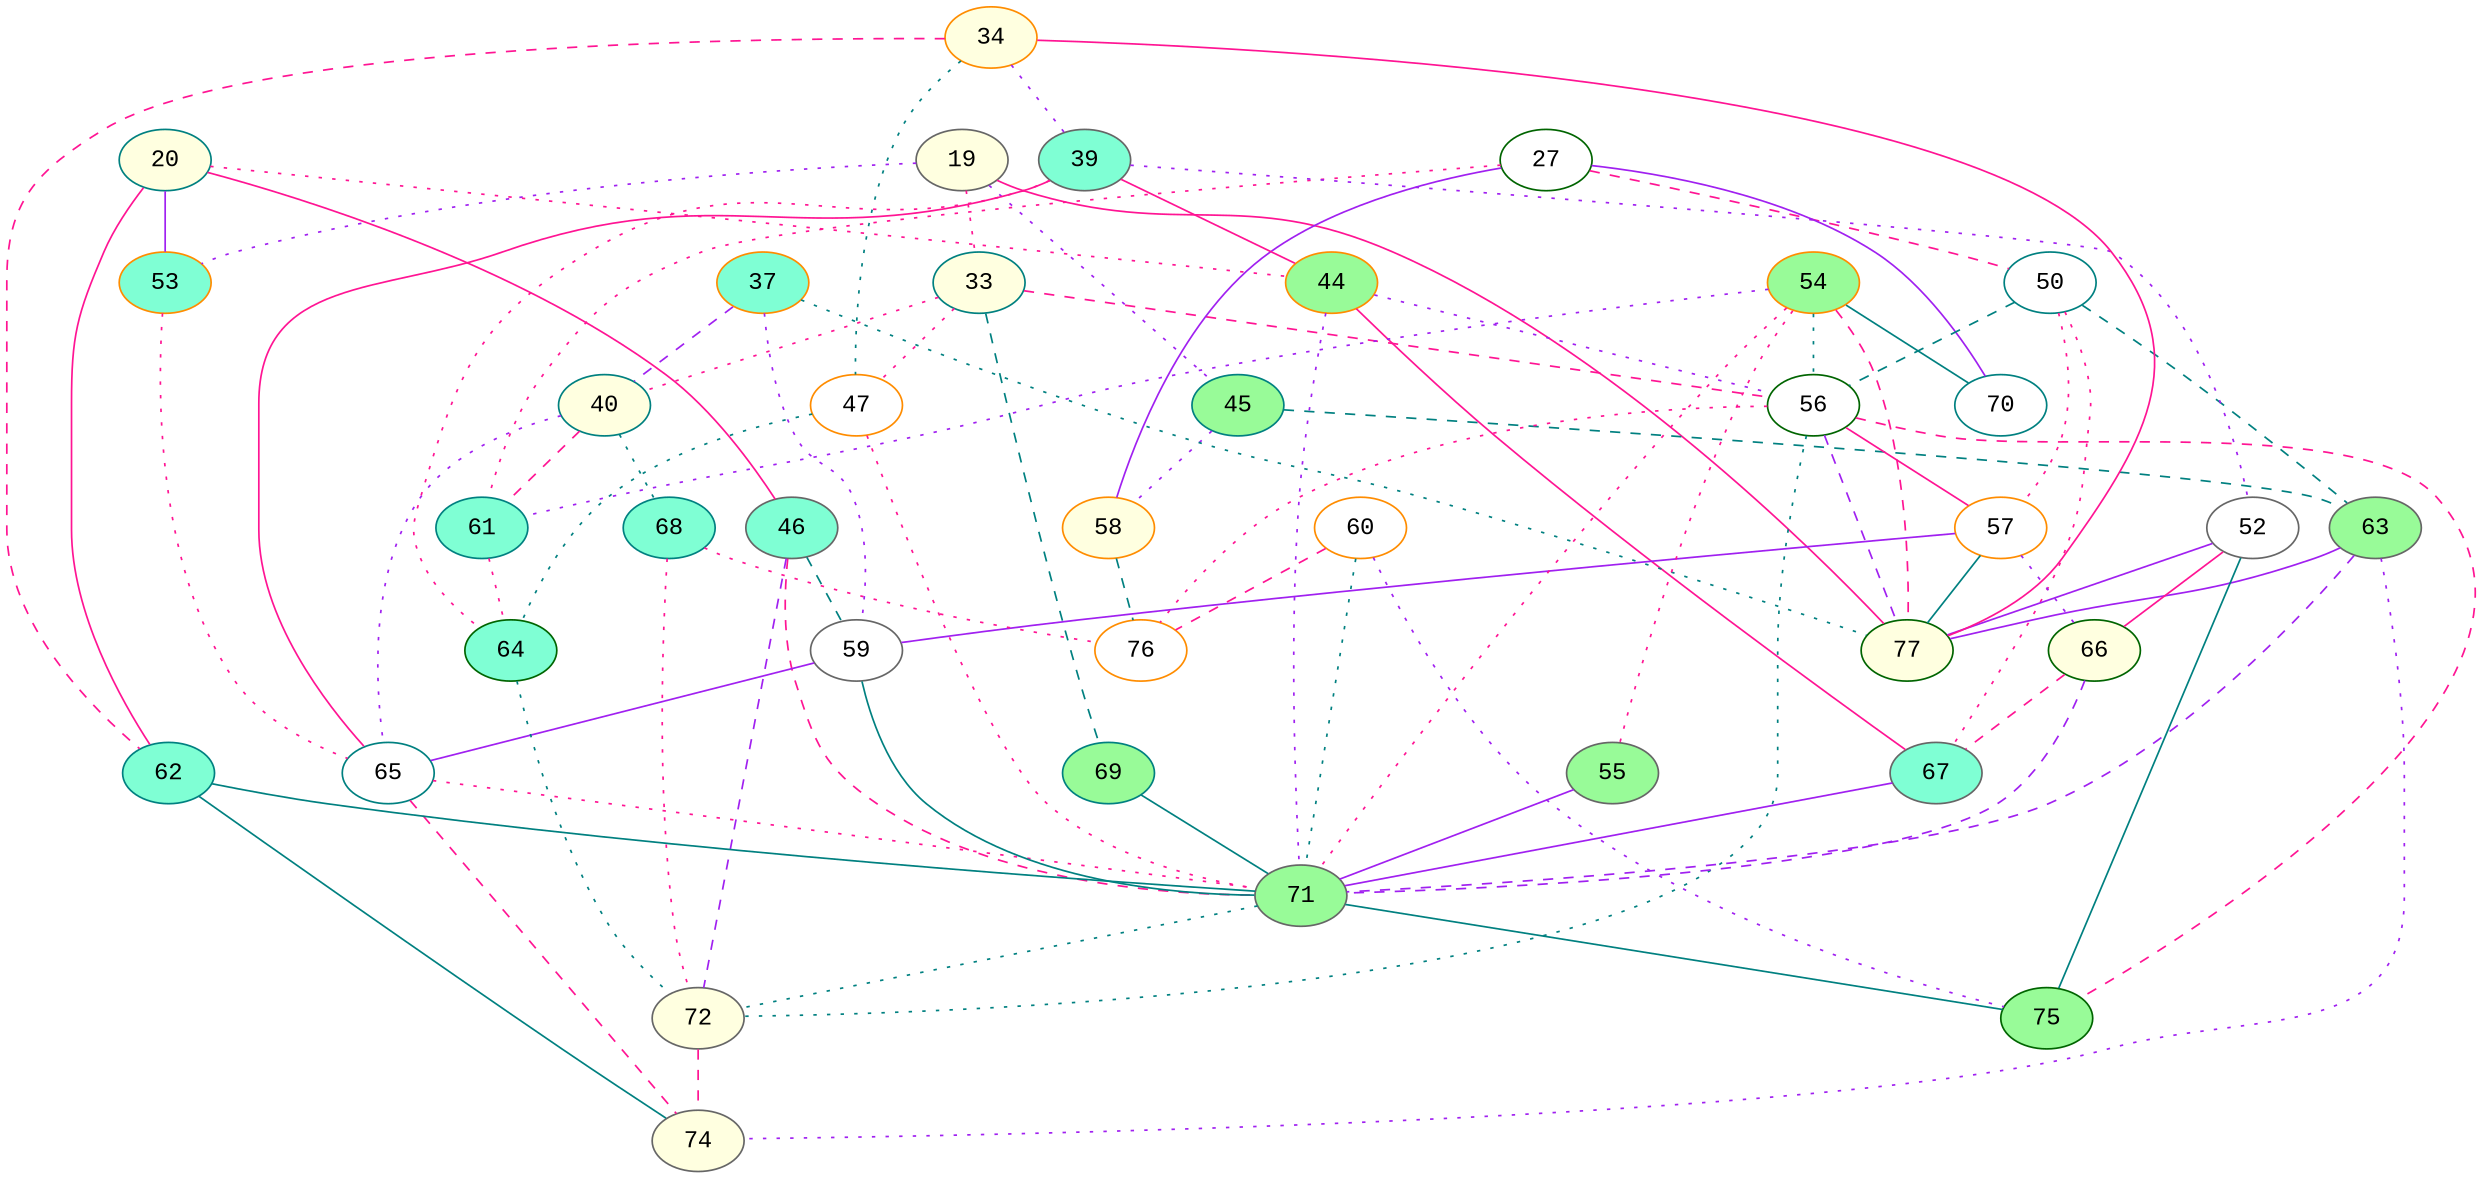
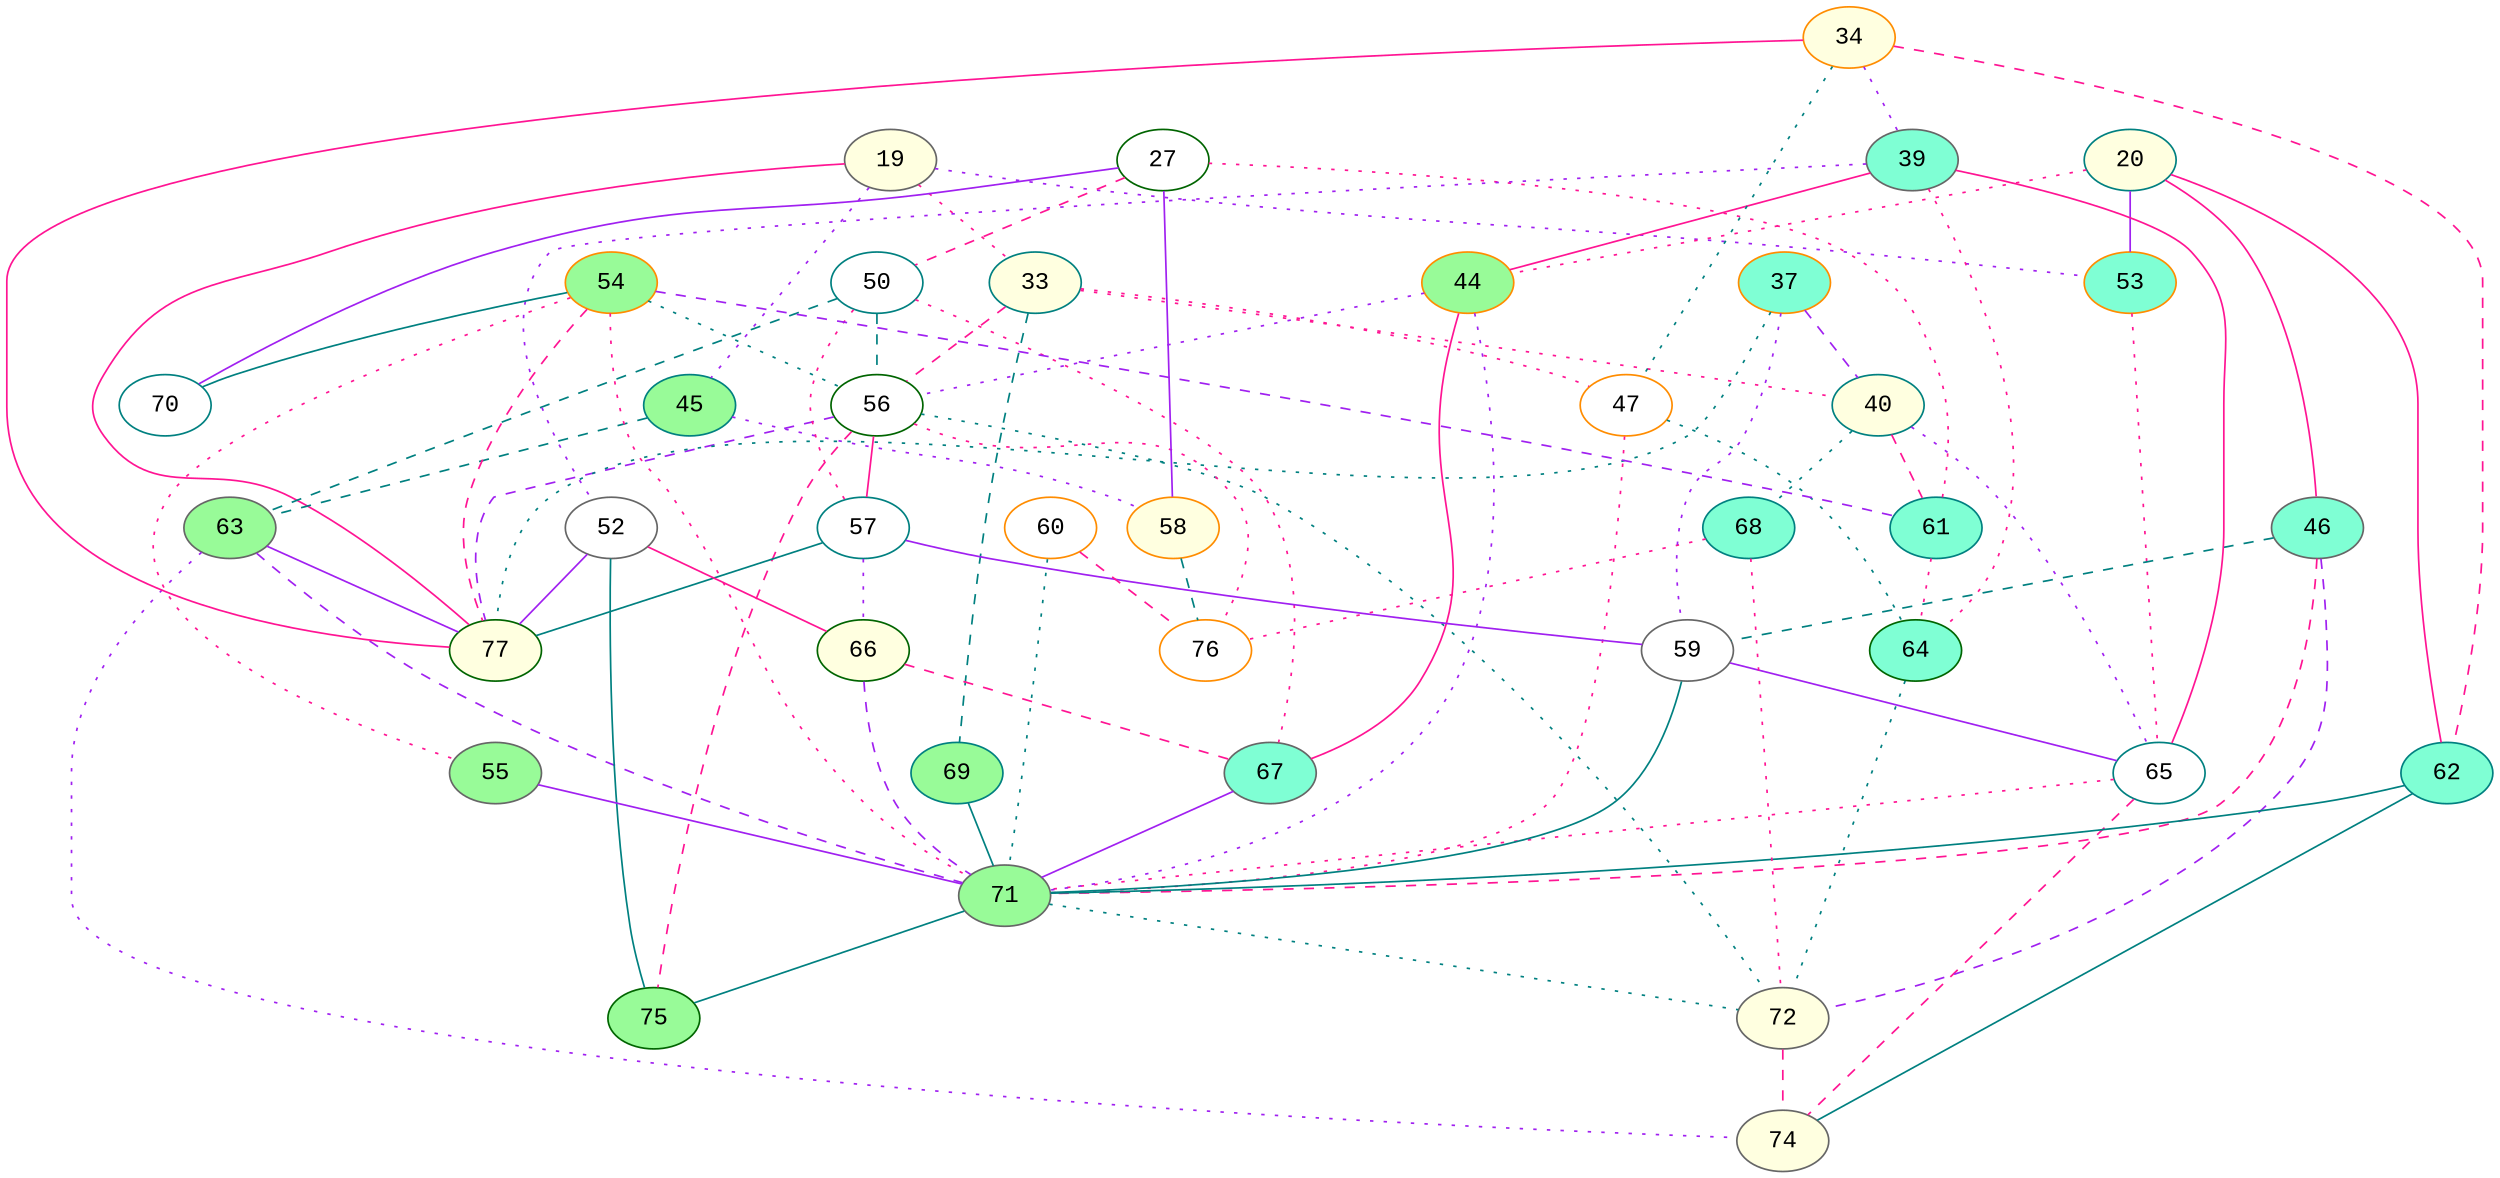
edge "54" -- "61": style dotted -> dashed
node "57": color darkorange -> teal
edge "60" -- "75": removed
